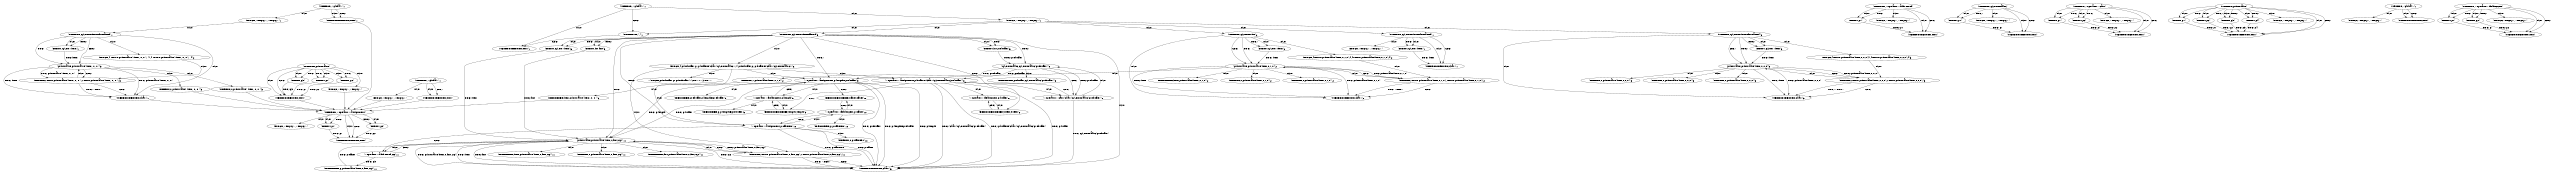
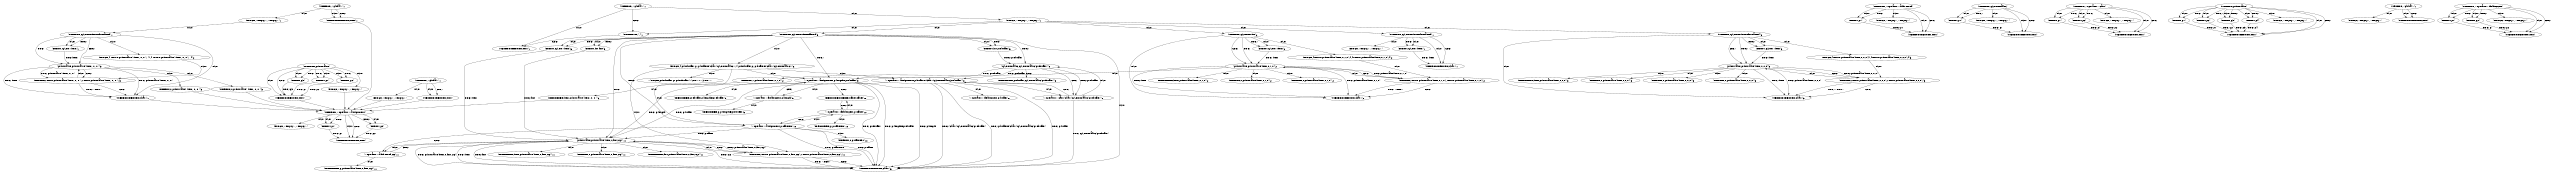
edge "(cJSON_malloc,cJSON_malloc(prebuffer))" -> "(IDENTIFIER,prebuffer,cJSON_malloc(prebuffer))": label "AST: " -> "CFG: "
node "(IDENTIFIER,item,print_value(item,0,0,0))": added
node "(FIELD_IDENTIFIER,length,length)": removed
node "(FIELD_IDENTIFIER,buffer,buffer)": removed
edge "(IDENTIFIER,p,print_value(item,0,fmt,&p))" -> "(print_value,print_value(item,0,fmt,&p))": now "(<operator>.assignment,p.offset=0)" -> "(print_value,print_value(item,0,fmt,&p))"
edge "(<operator>.addressOf,&p)" -> "(IDENTIFIER,p,print_value(item,0,fmt,&p))": label "DDG: p3" -> "AST: "
